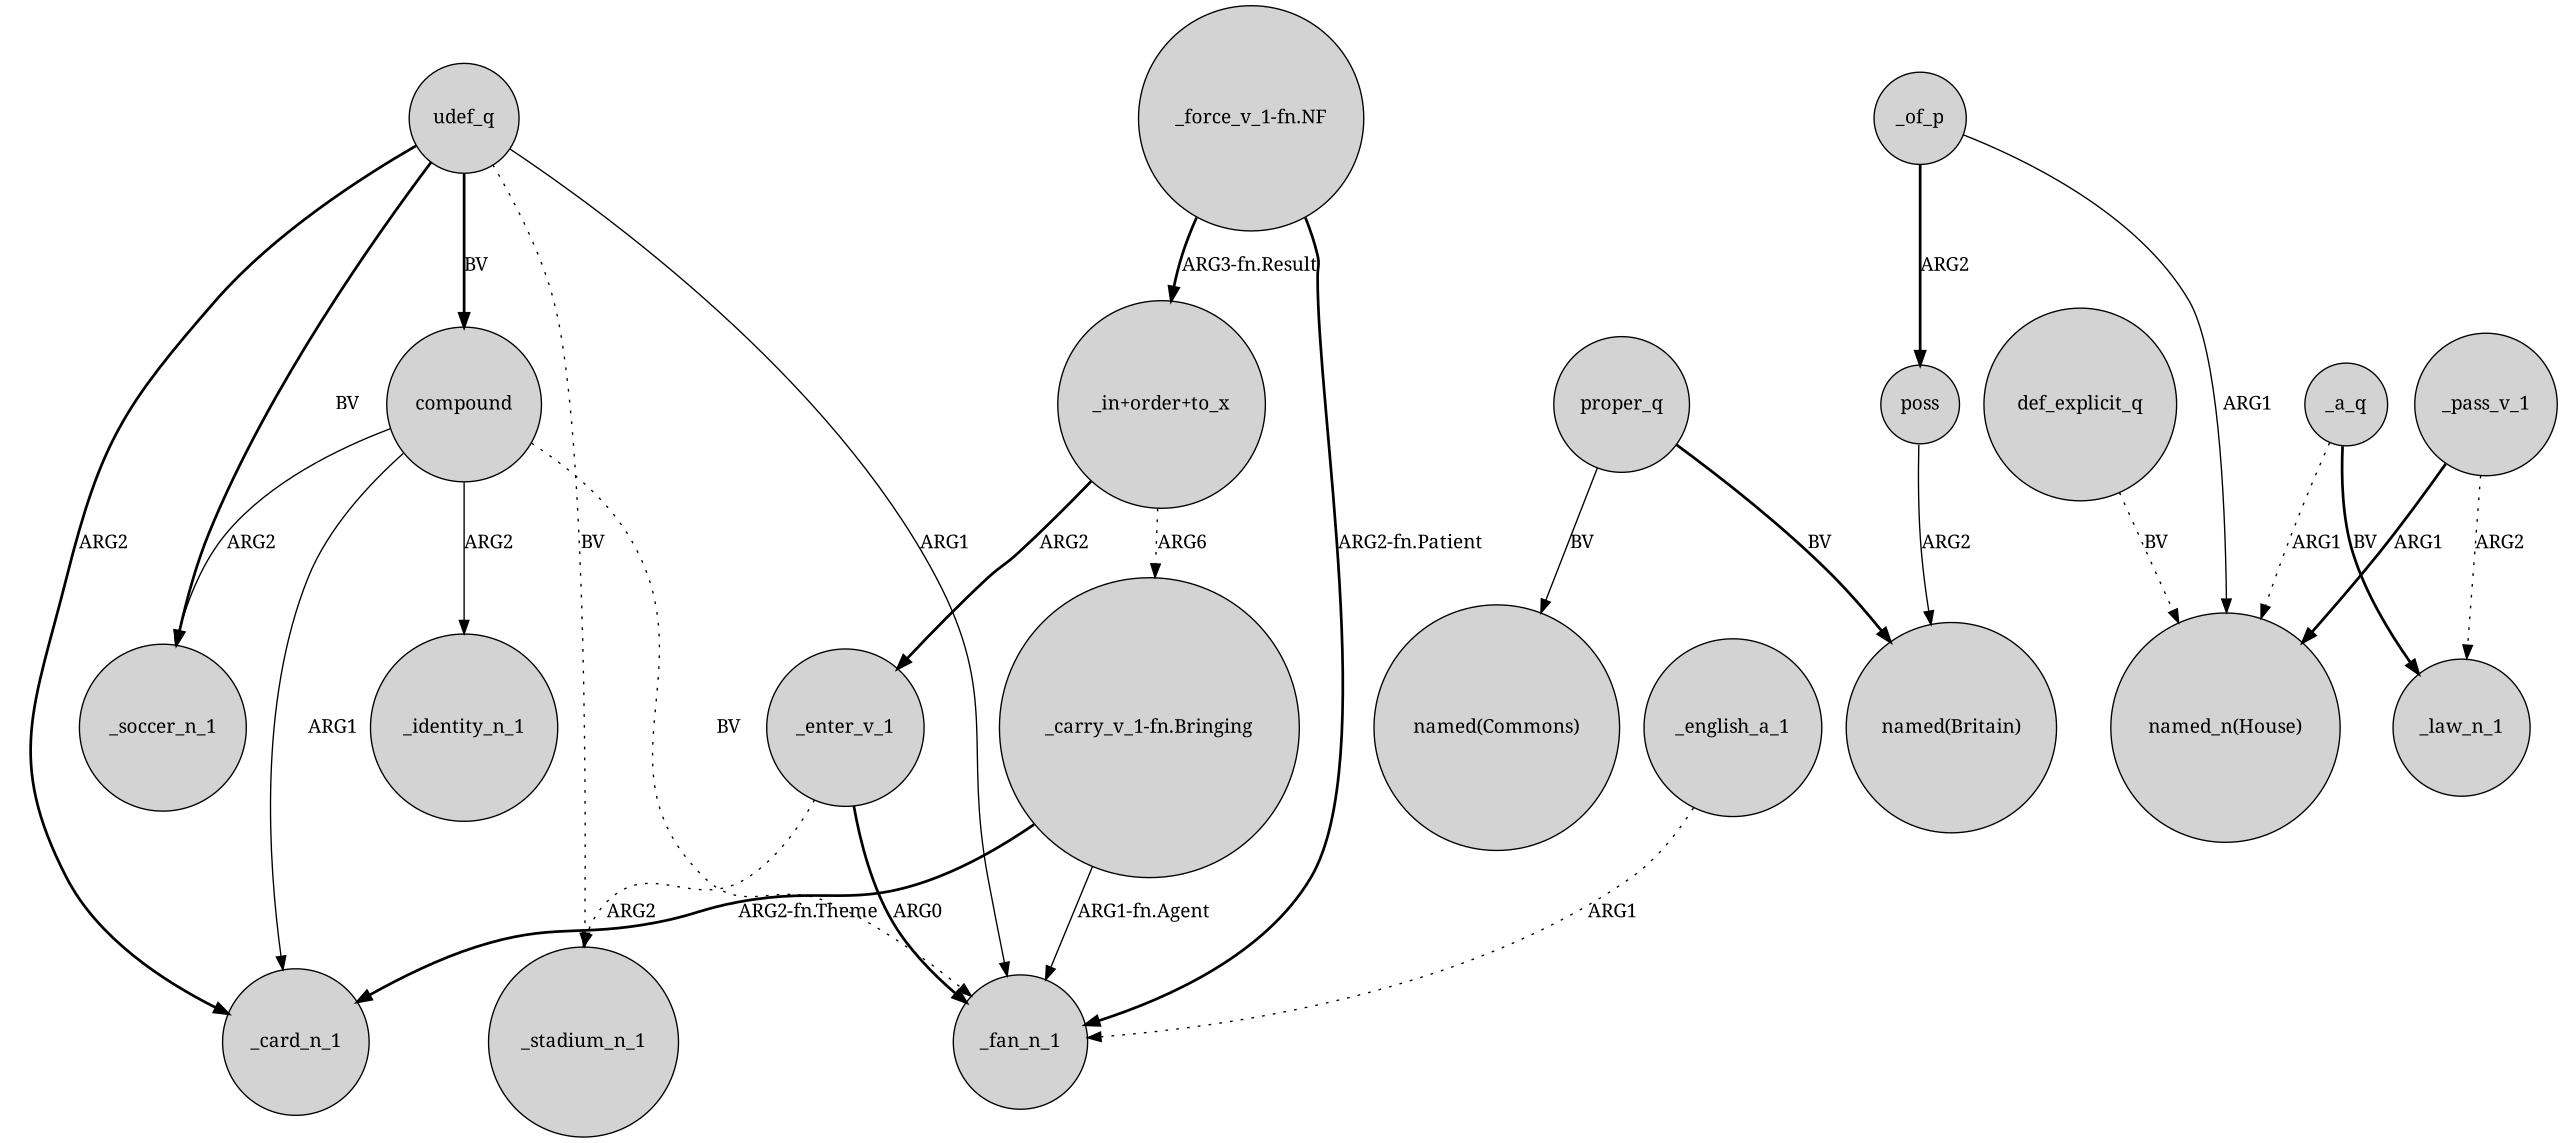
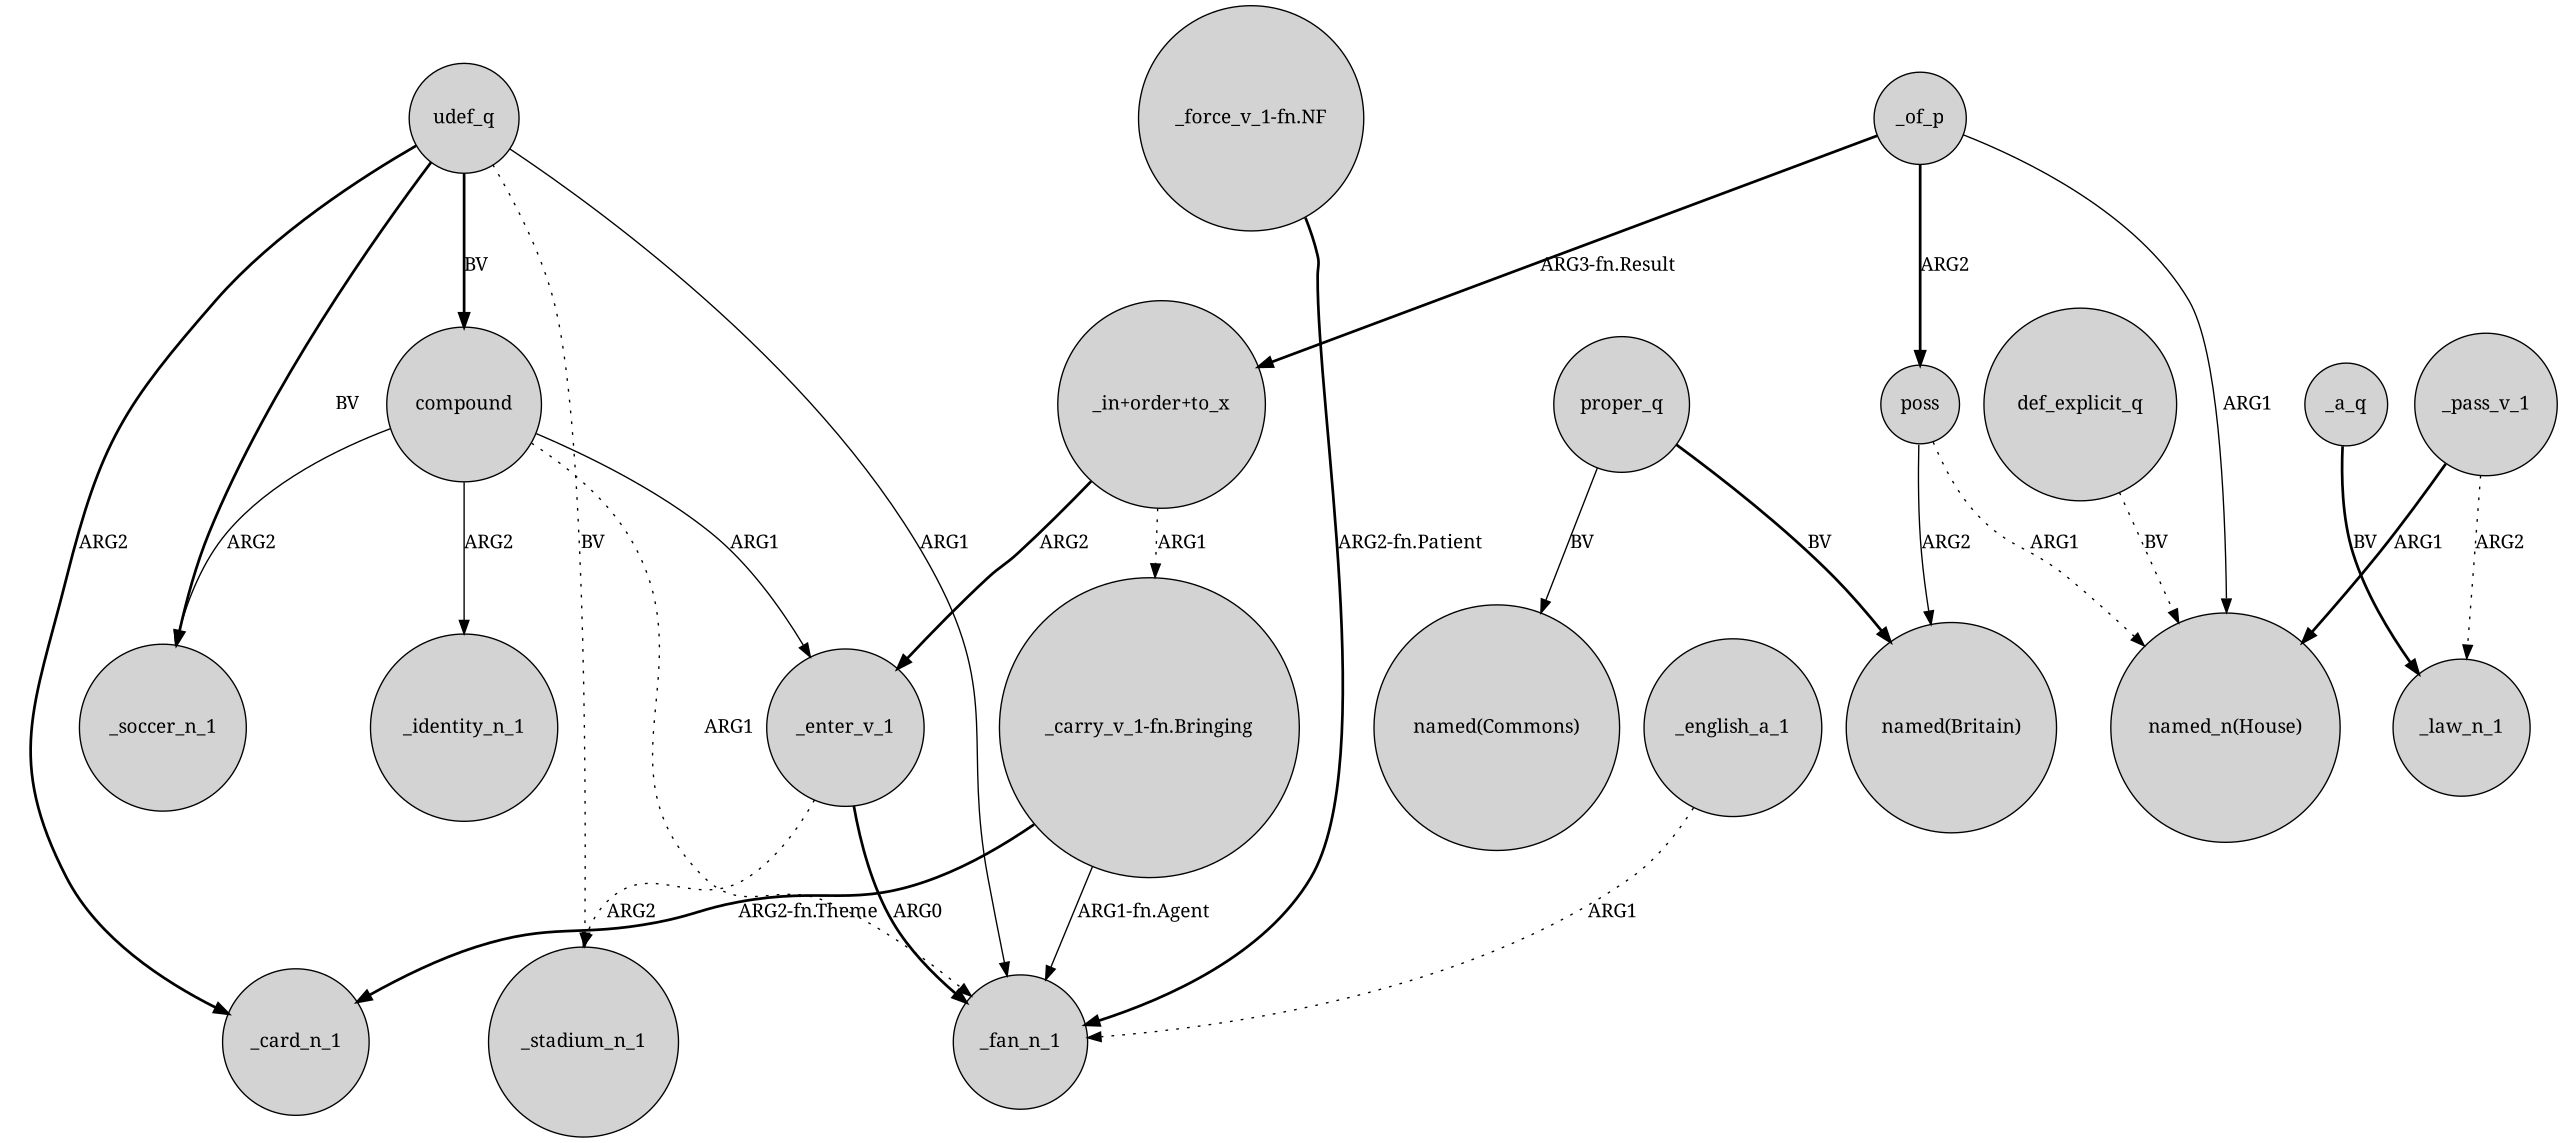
edge "_force_v_1-fn.NF" -> "_in+order+to_x": now "_of_p" -> "_in+order+to_x"
edge "_a_q" -> "named_n(House)": now "poss" -> "named_n(House)"
edge "_in+order+to_x" -> "_carry_v_1-fn.Bringing": label "ARG6" -> "ARG1"
edge "compound" -> "_card_n_1": now "compound" -> "_enter_v_1"
edge "compound" -> "_fan_n_1": label "BV" -> "ARG1"
